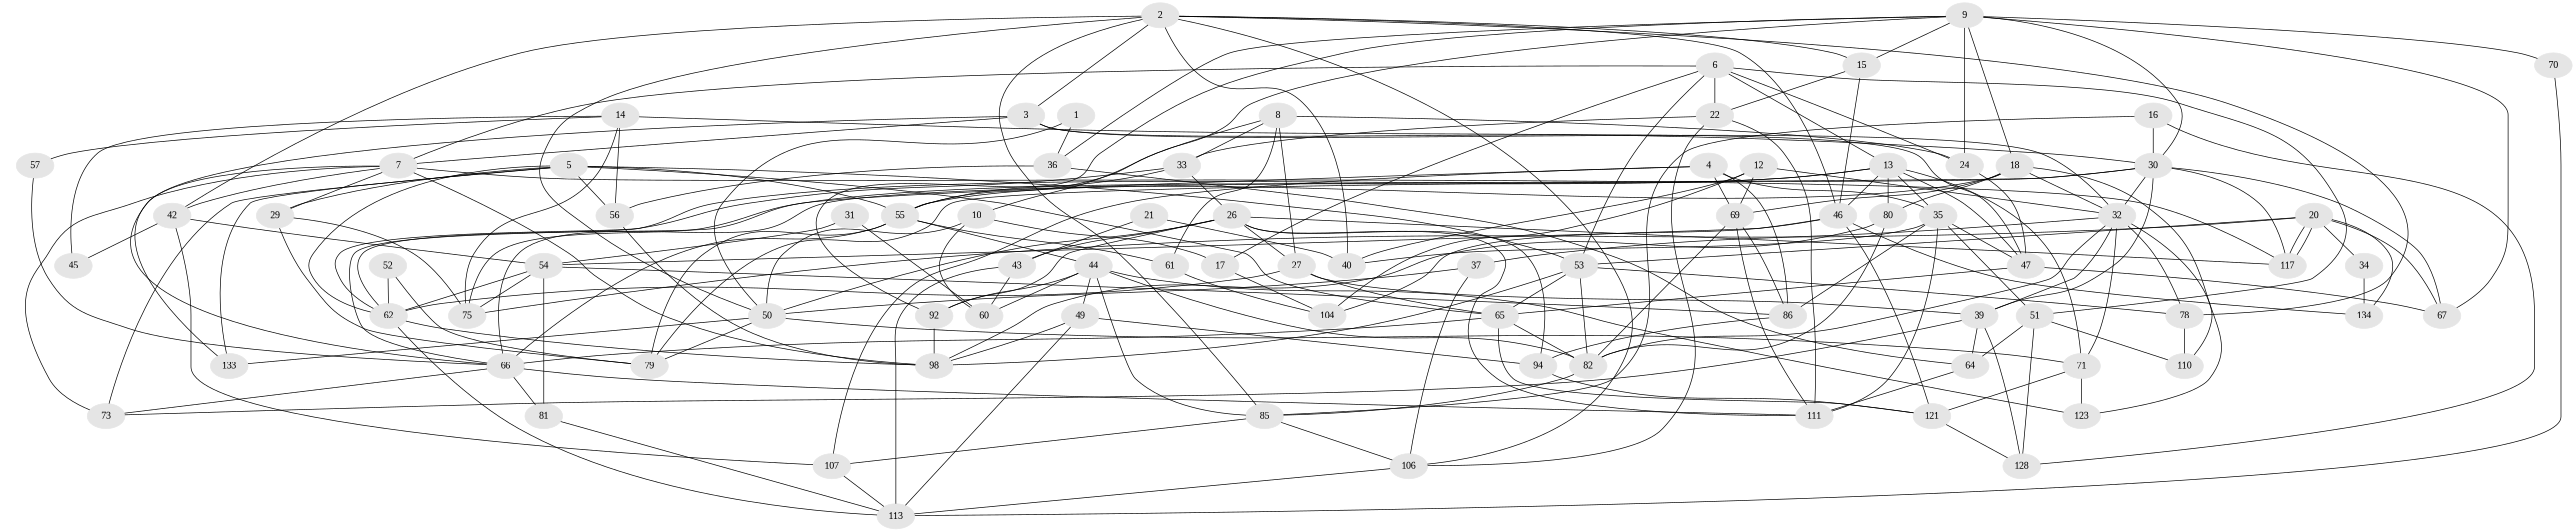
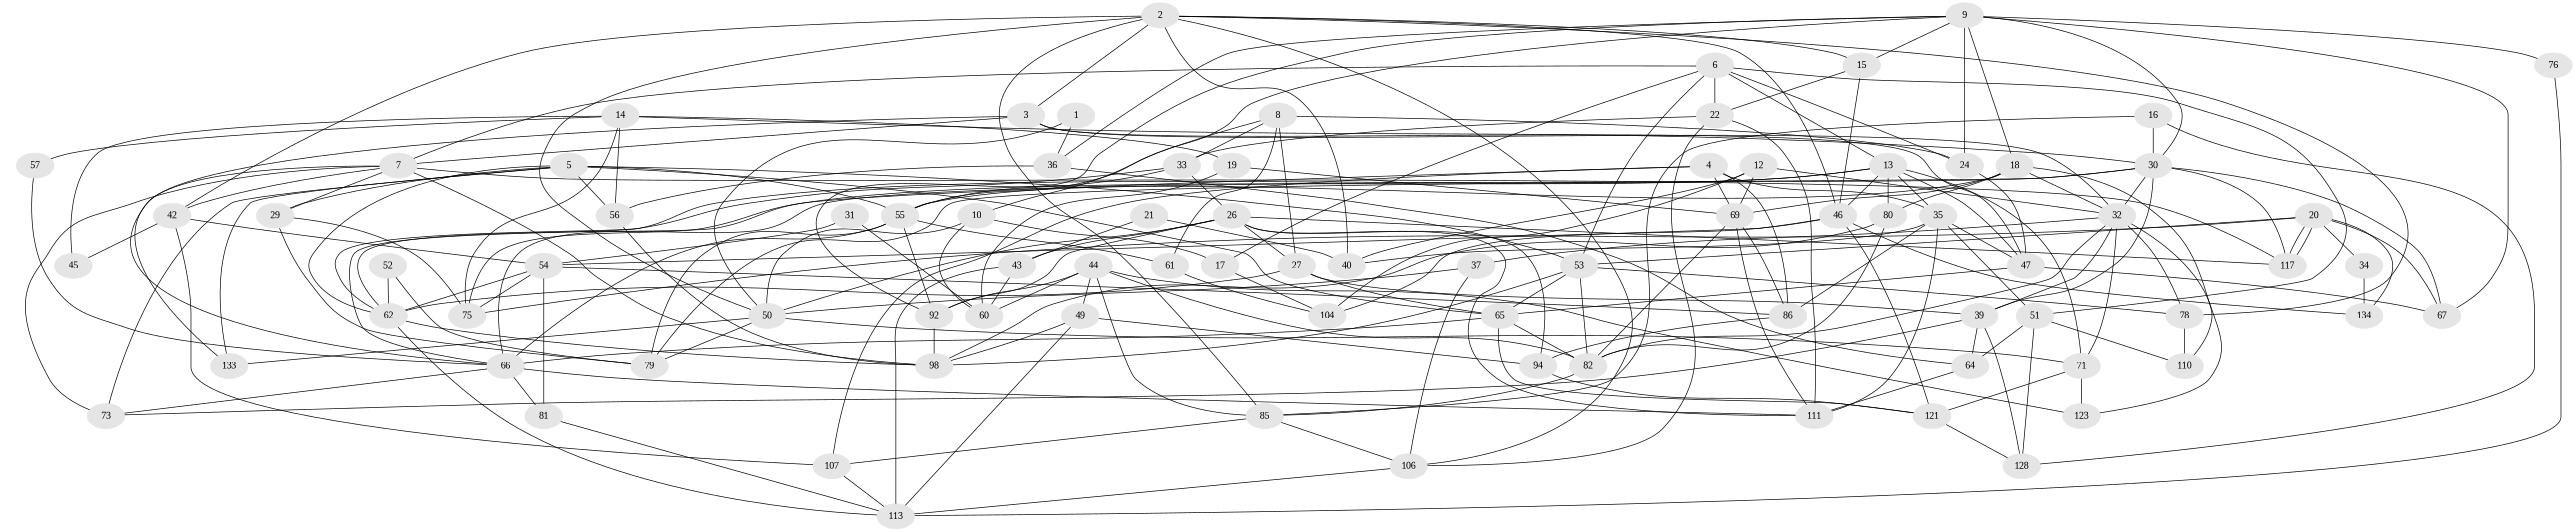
node "70": label "70" -> "76"
node "19": added
edge "55" -- "44": now "55" -- "92"
